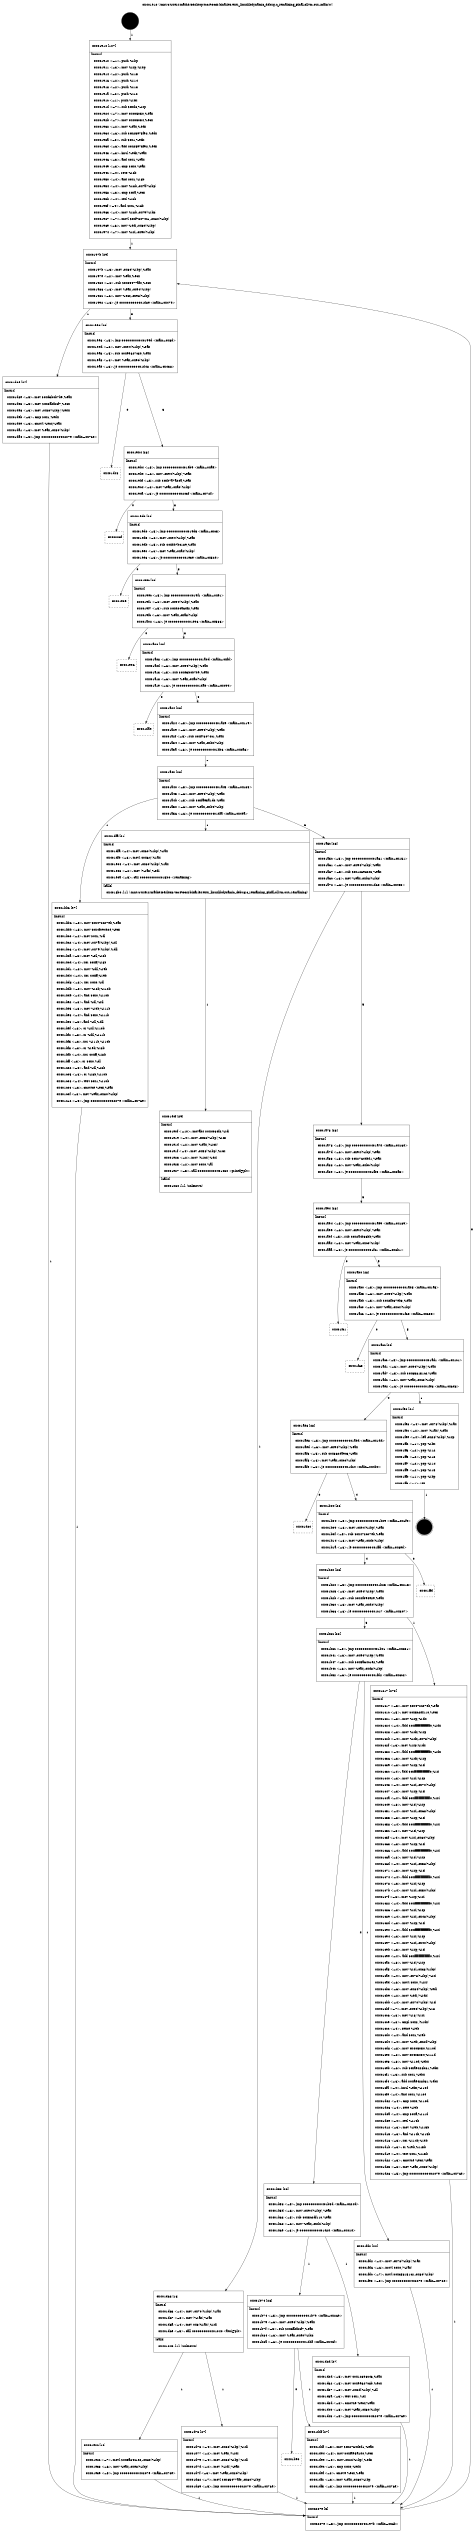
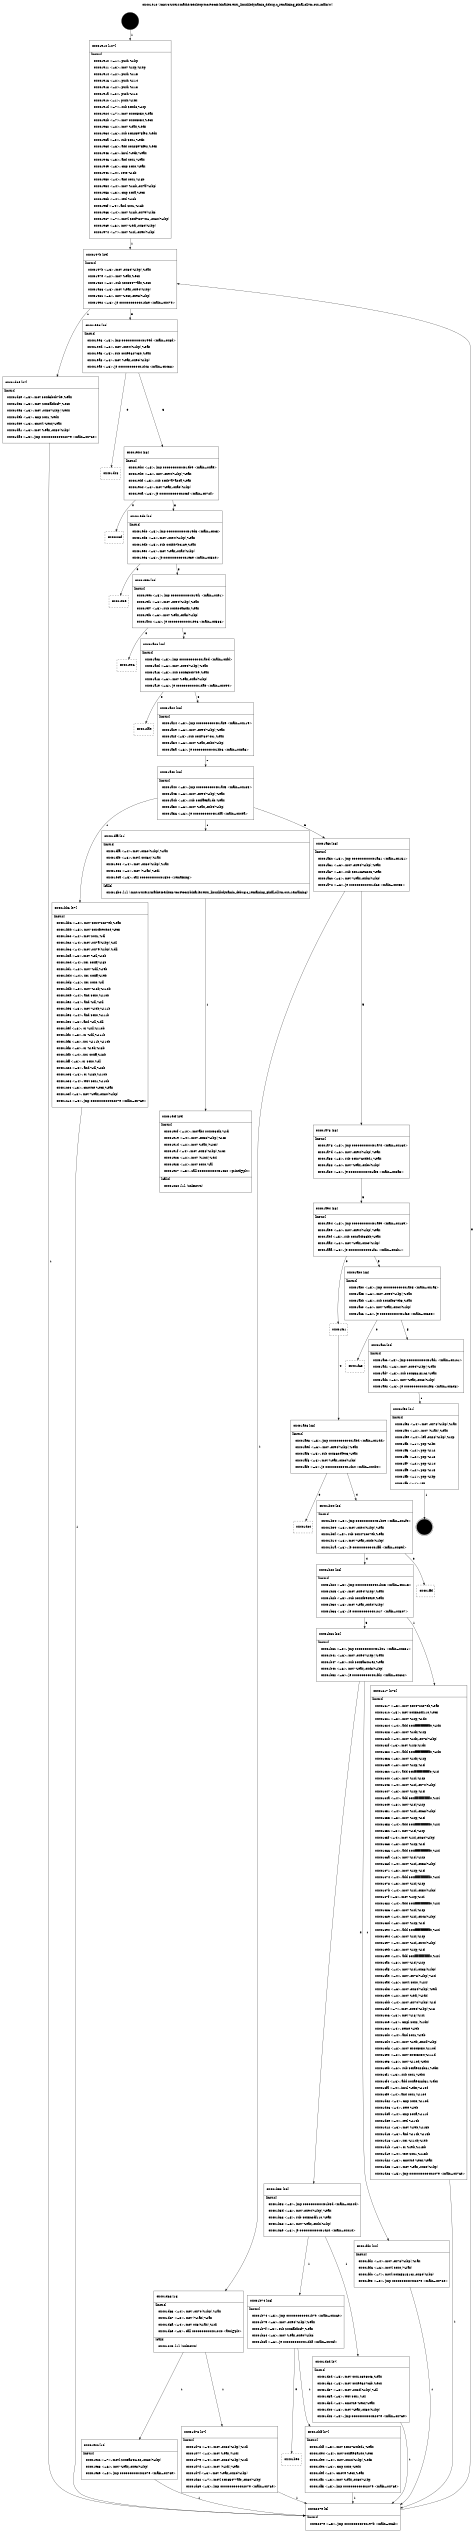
edge "0x401acc [28]" -> "0x401ae8 [28]": now "0x401fc1" -> "0x401ae8 [28]"
